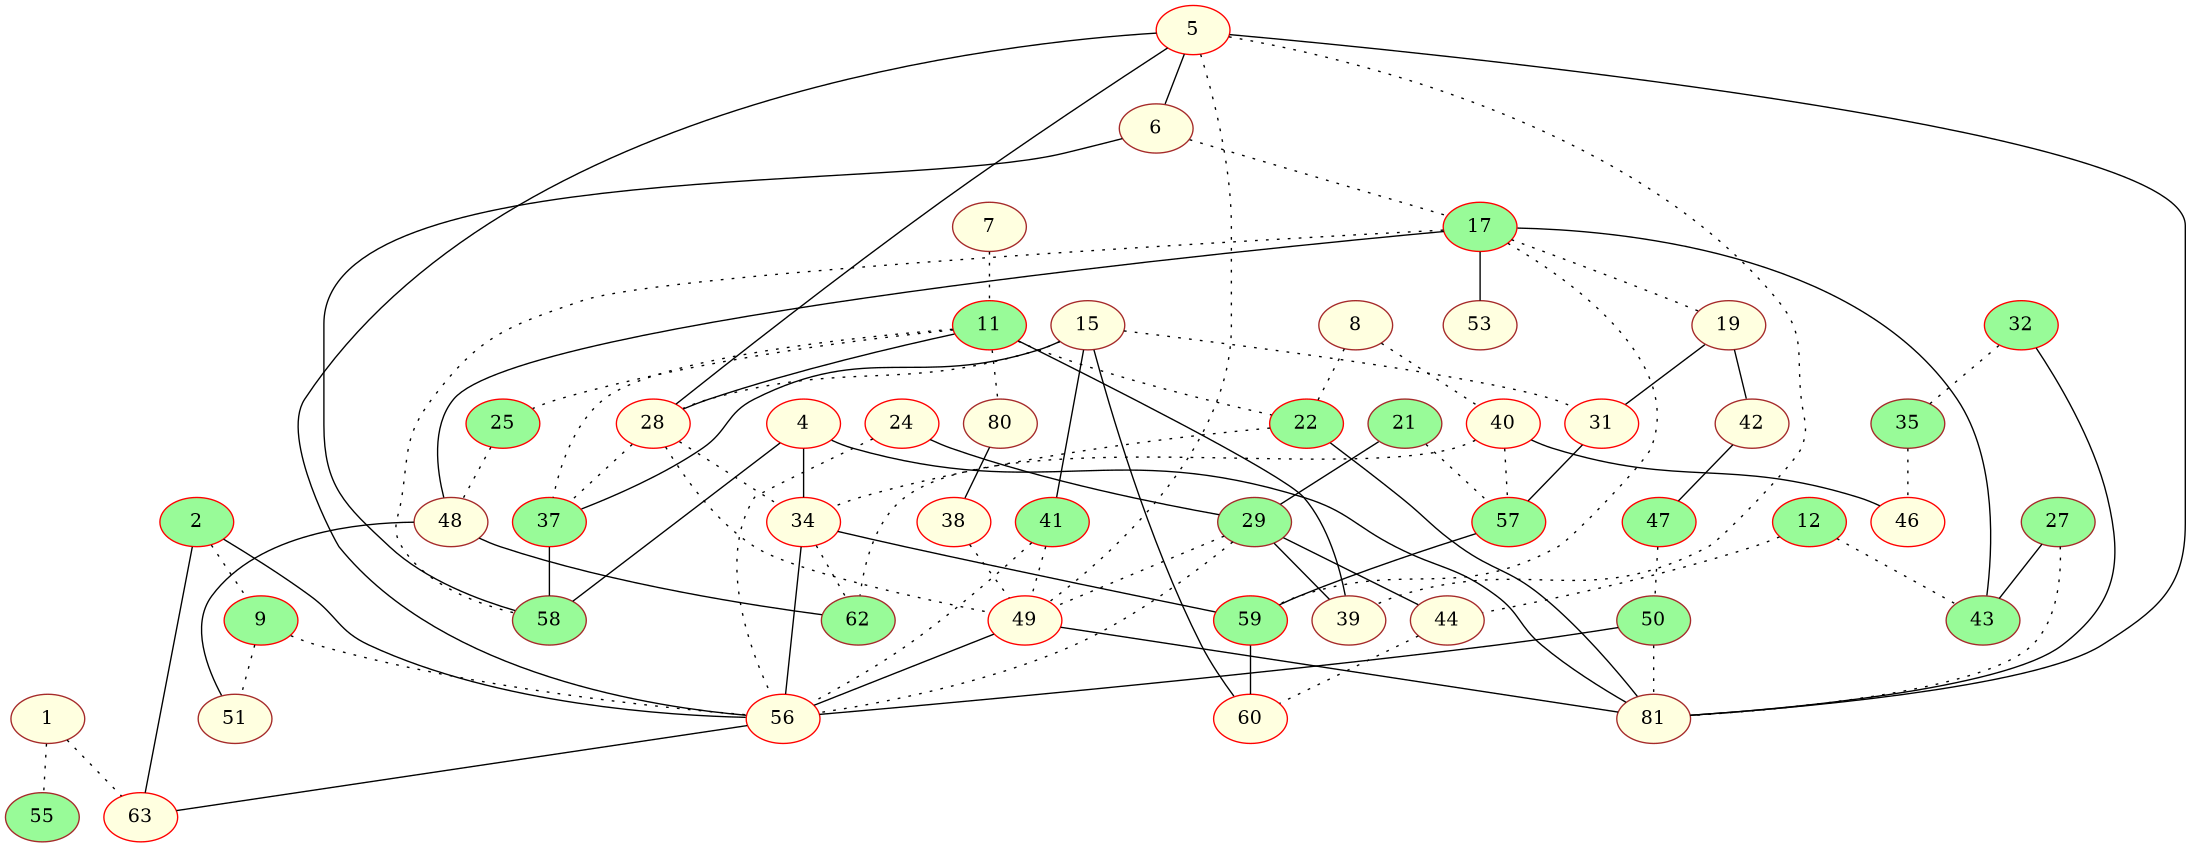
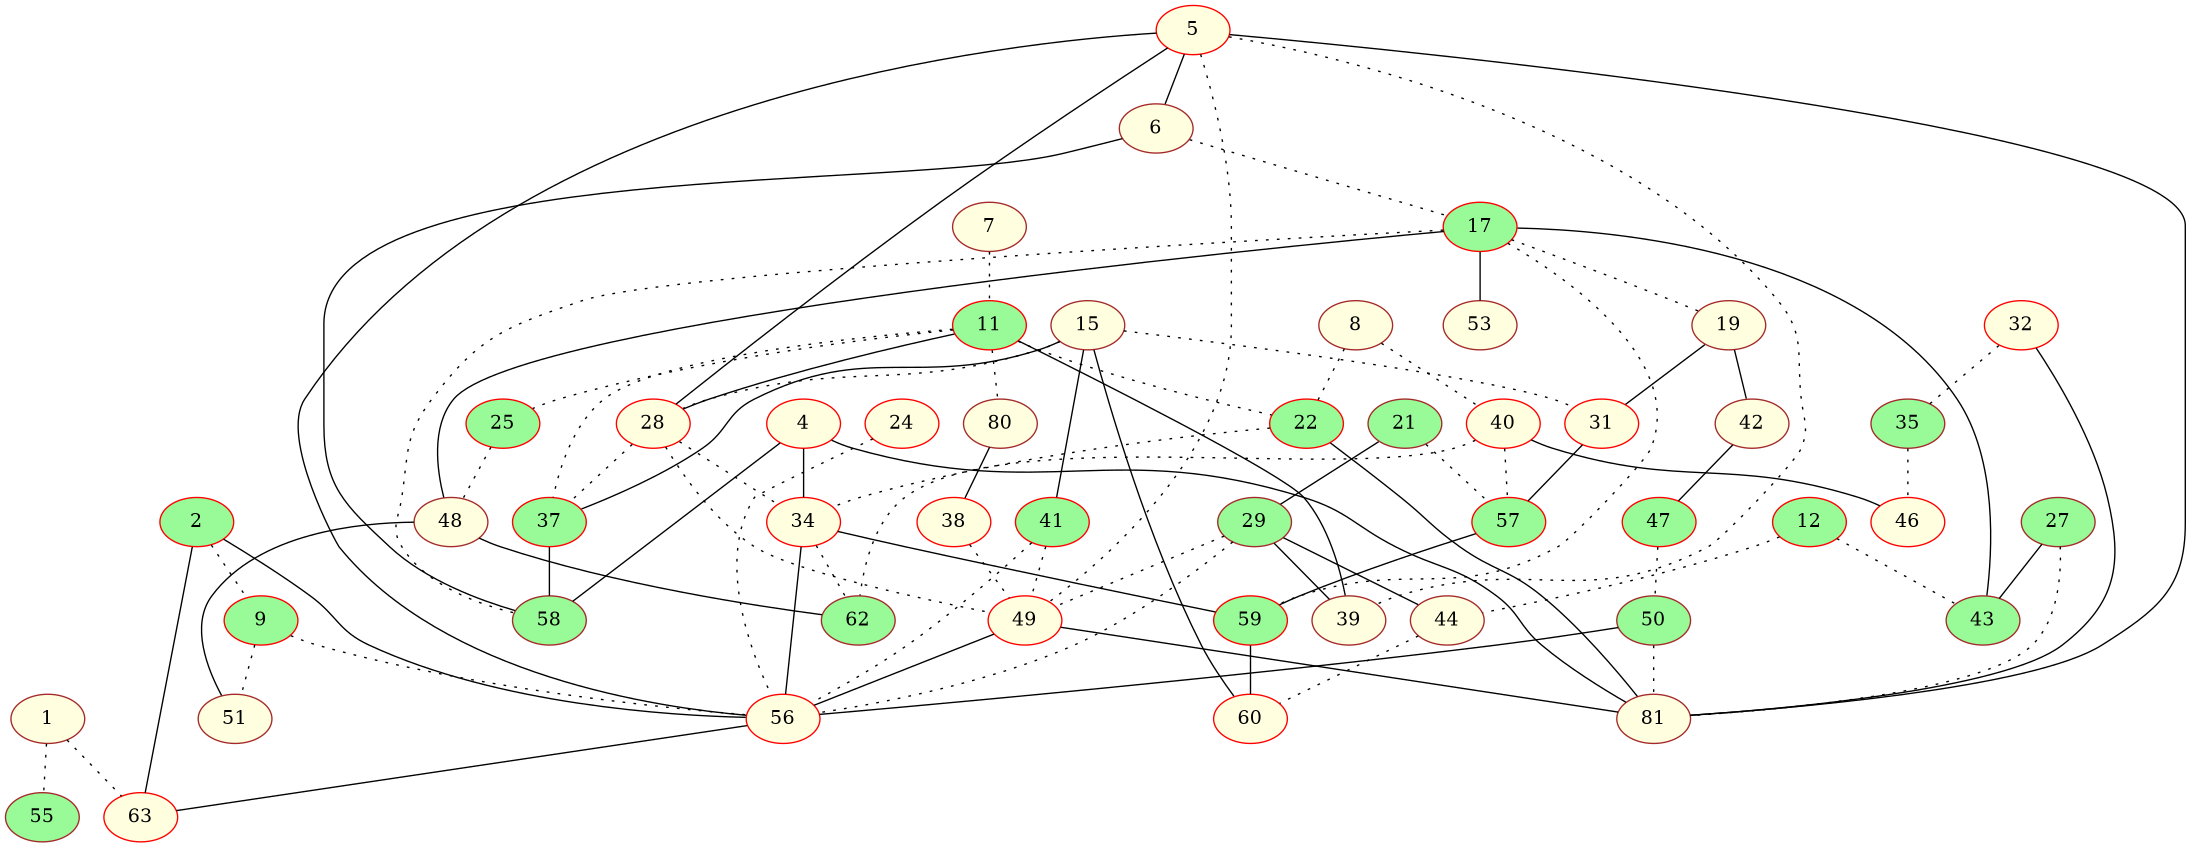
node "32": fillcolor palegreen -> lightyellow
edge "24" -- "29": removed
